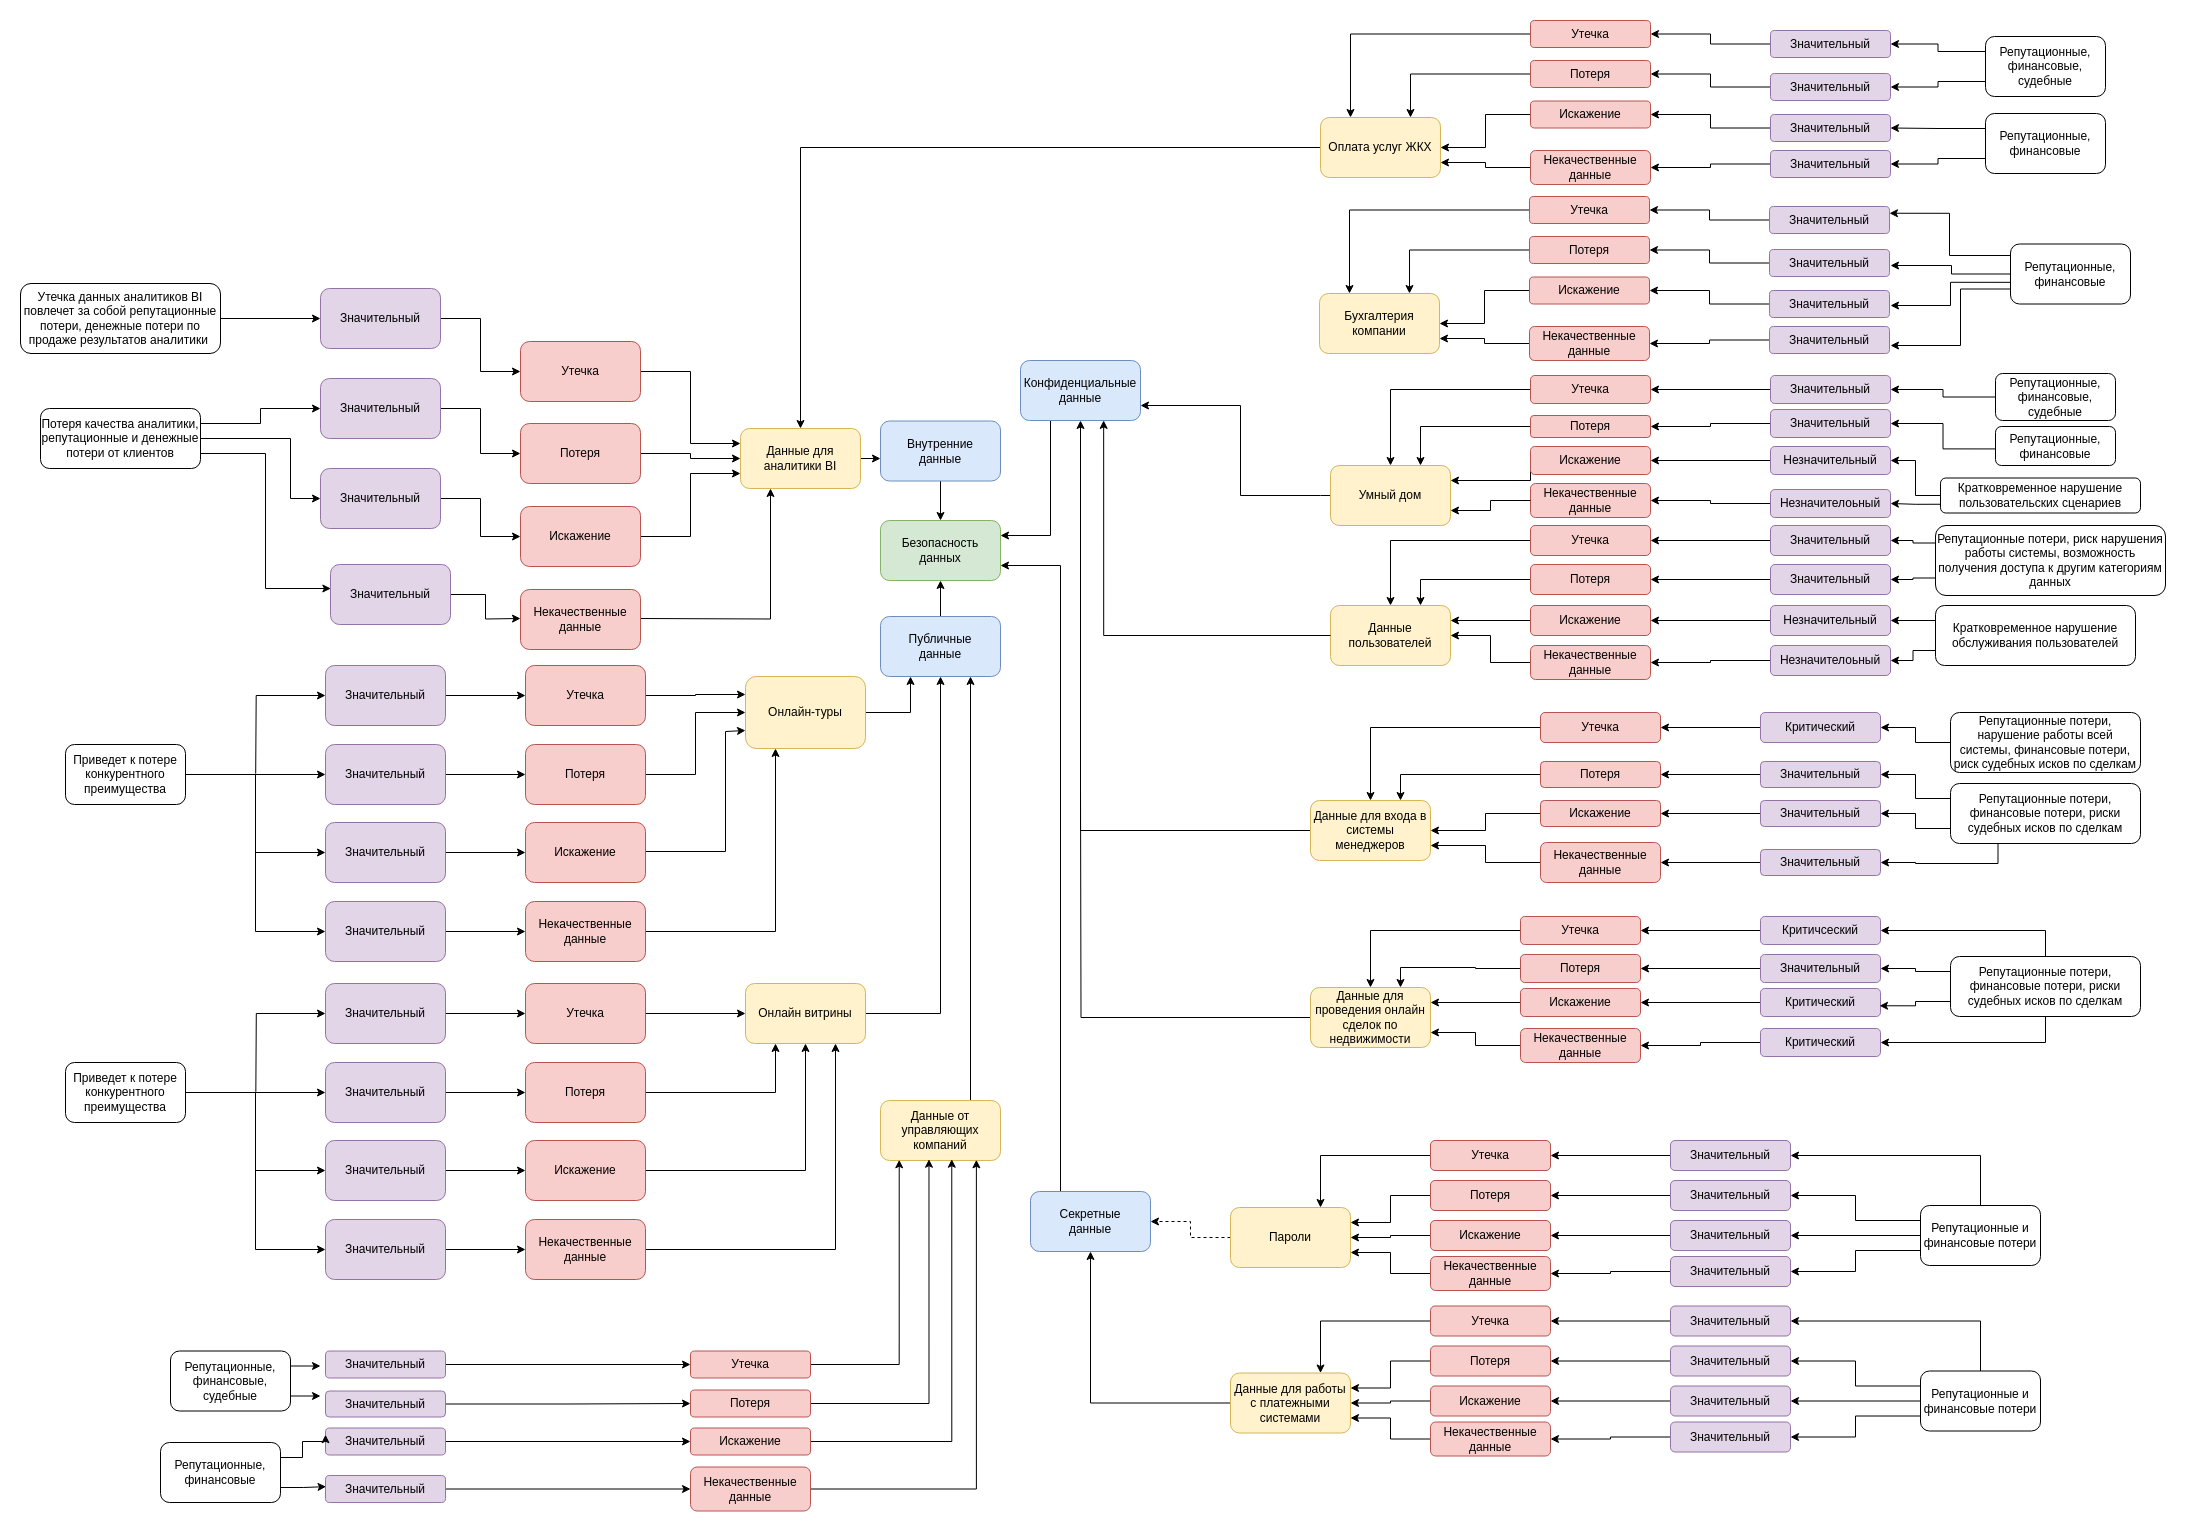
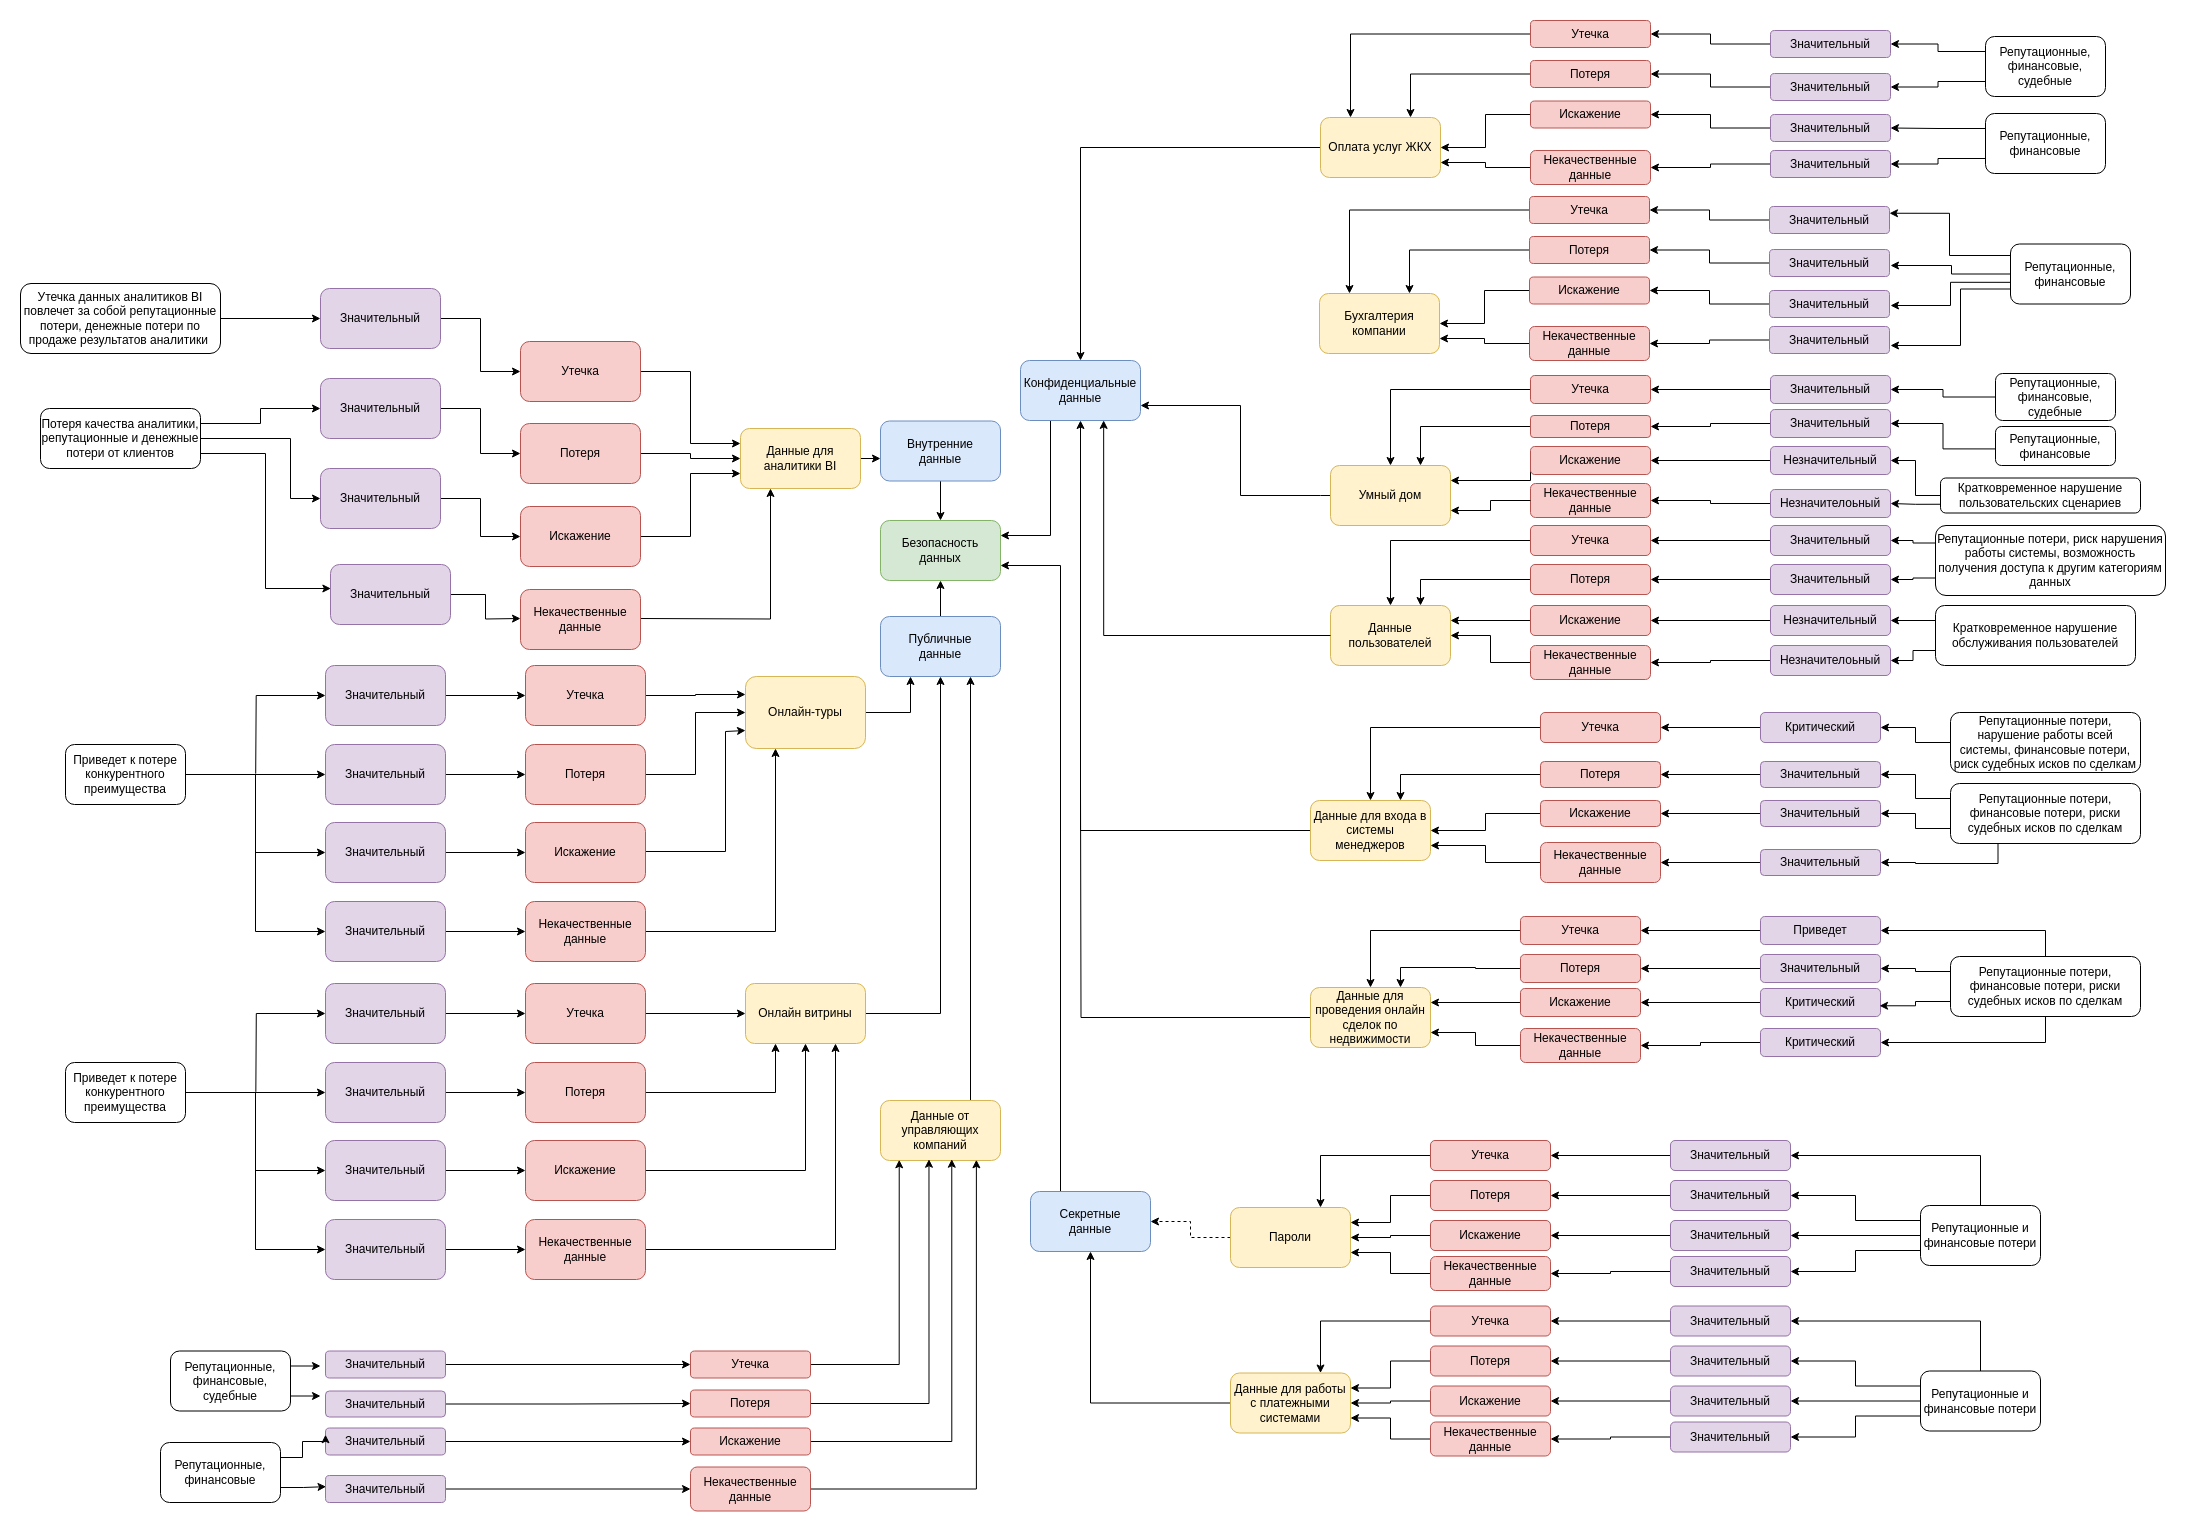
edge "Оплата услуг ЖКХ" -> "Данные для аналитики BI": now "Оплата услуг ЖКХ" -> "Конфиденциальные данные"
node "Критичсеский": label "Критичсеский" -> "Приведет"
